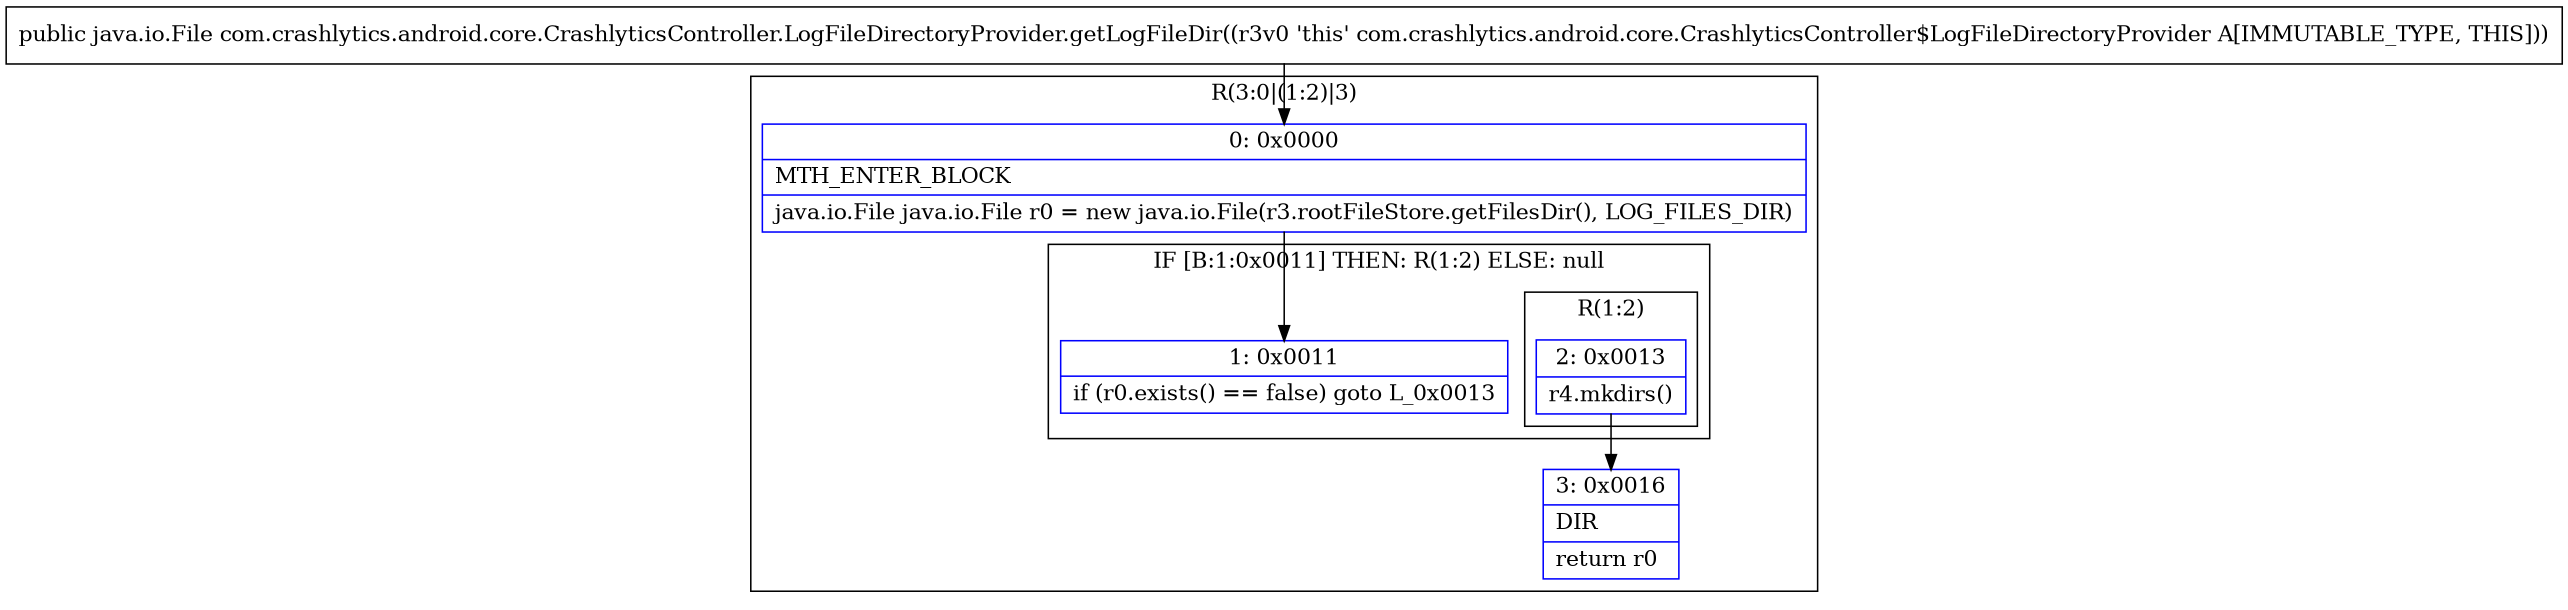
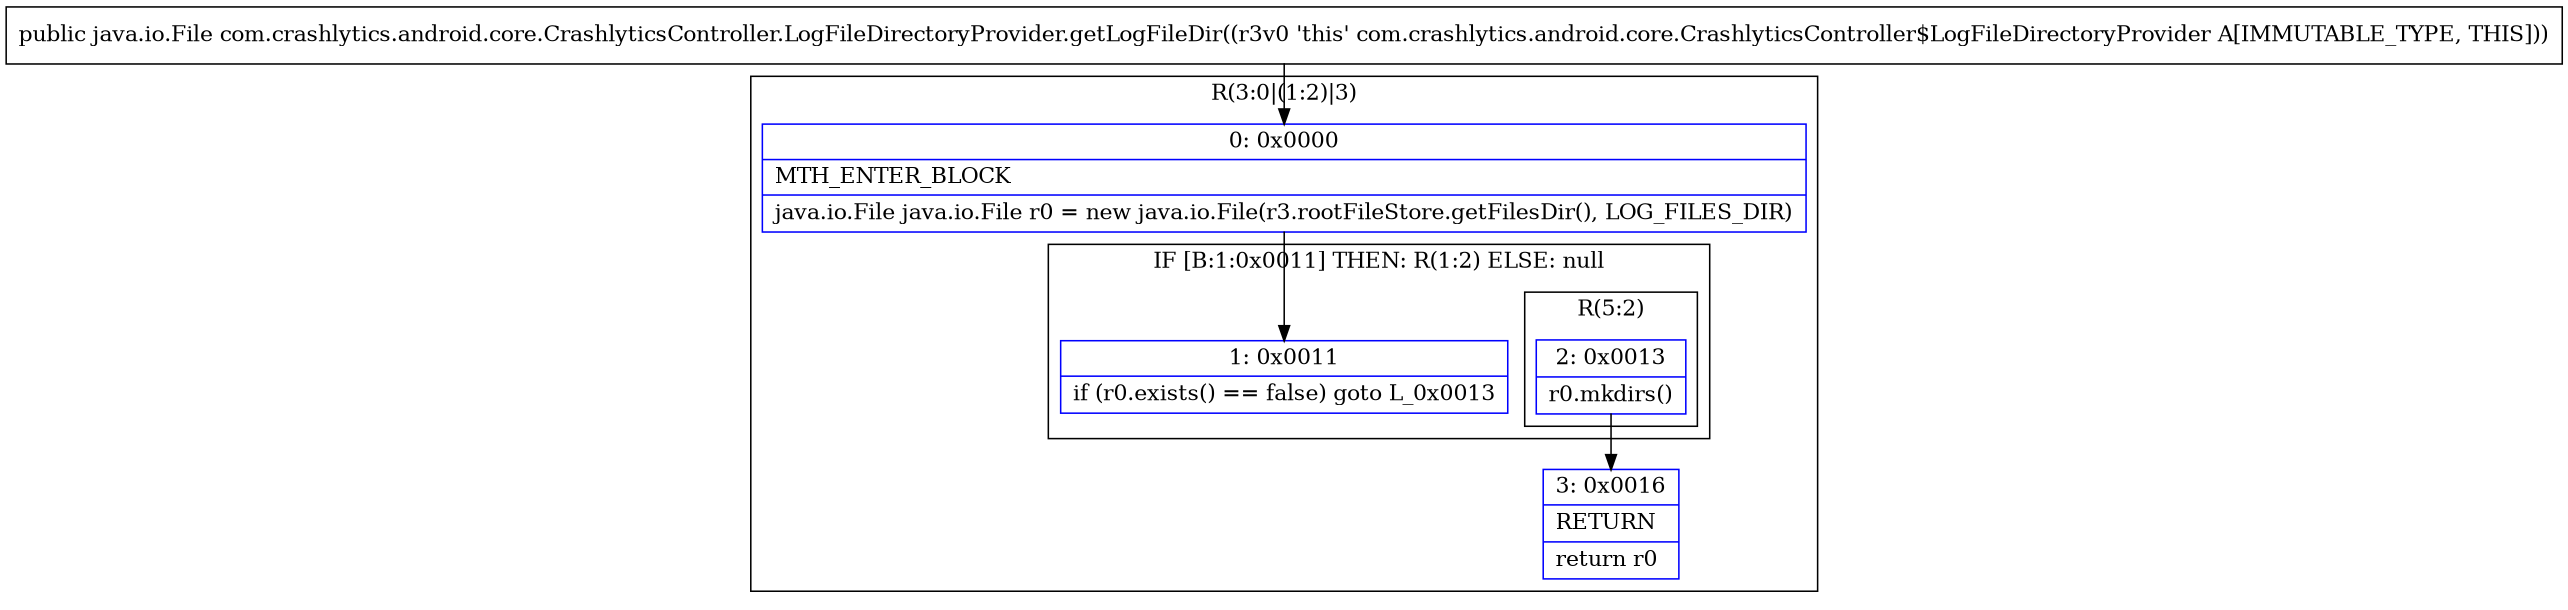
cluster "R(1:2)": label "R(1:2)" -> "R(5:2)"
node "2: 0x0013": text "r4.mkdirs()" -> "r0.mkdirs()"
node "3: 0x0016": text "DIR" -> "RETURN"
